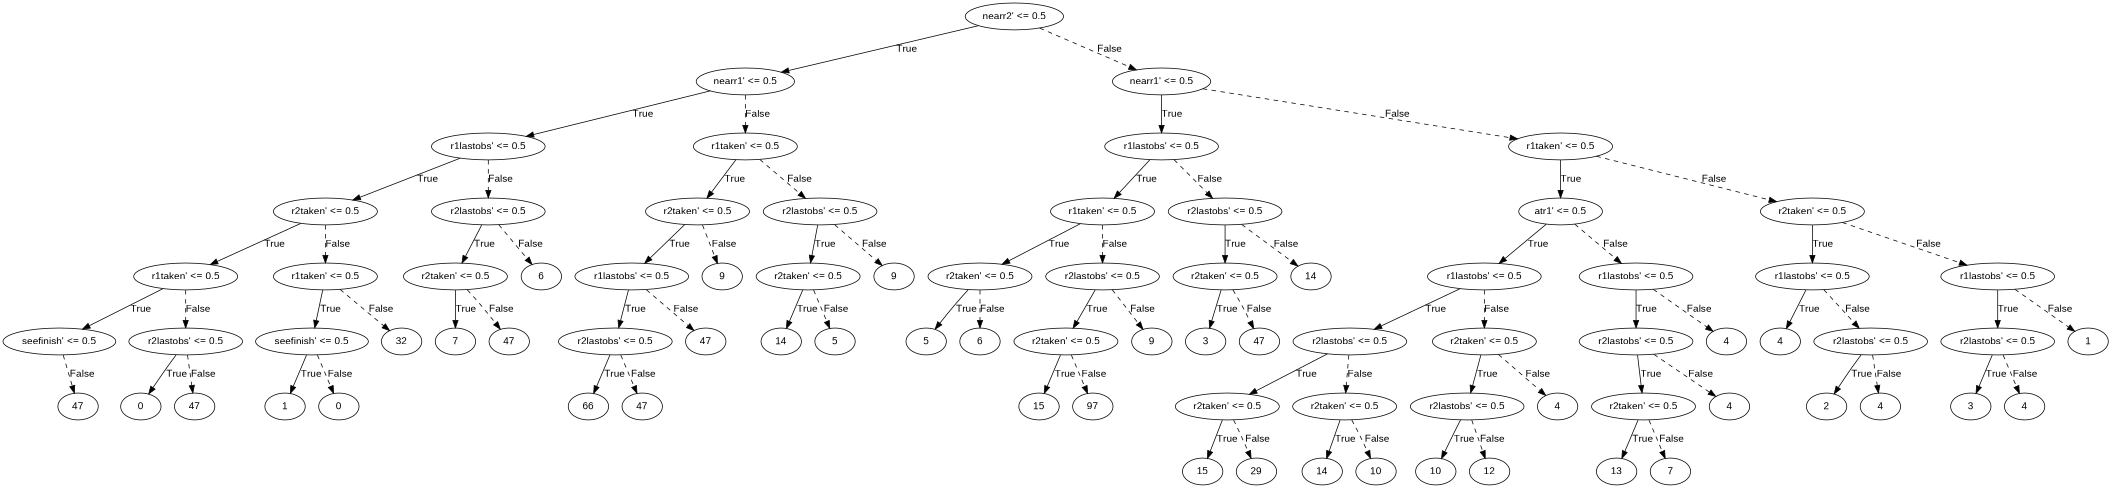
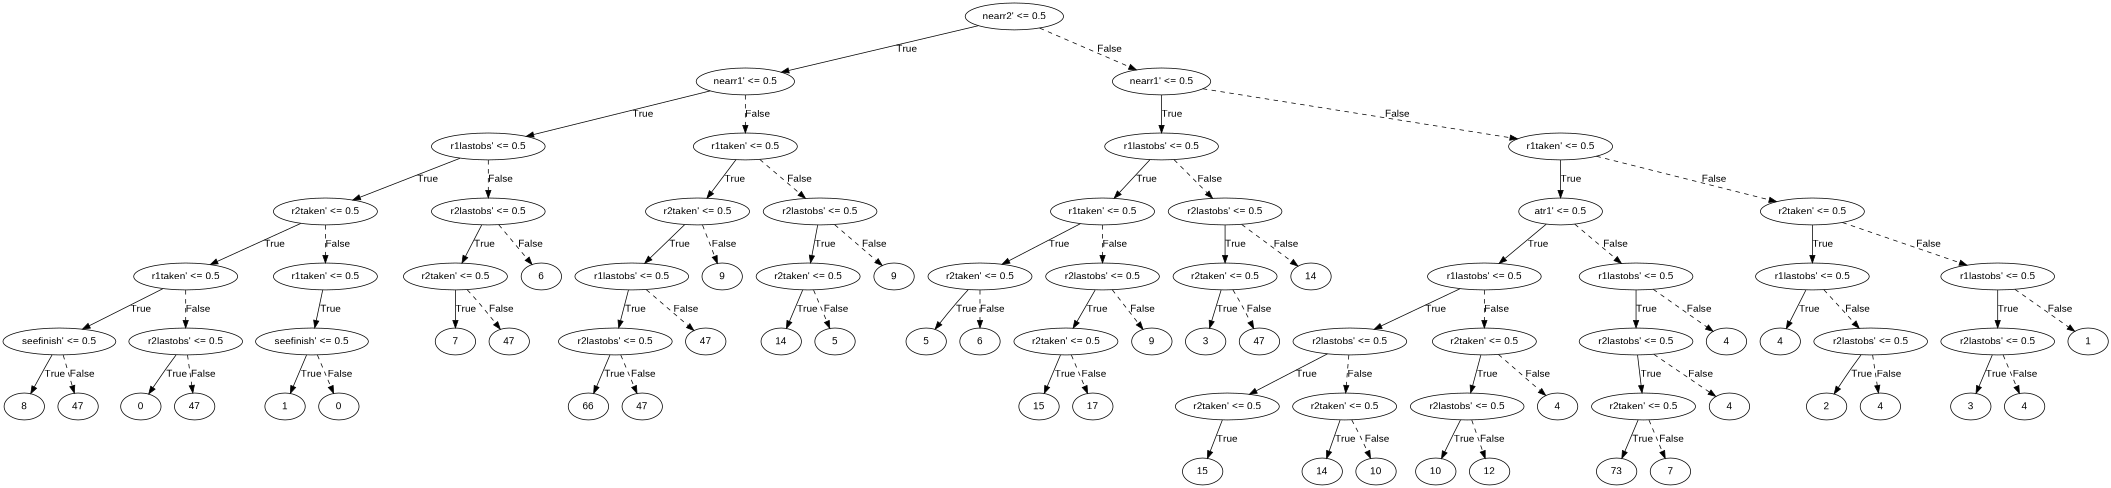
node "32": removed
node "8": added
node "97": label "97" -> "17"
node "29": removed
node "13": label "13" -> "73"
